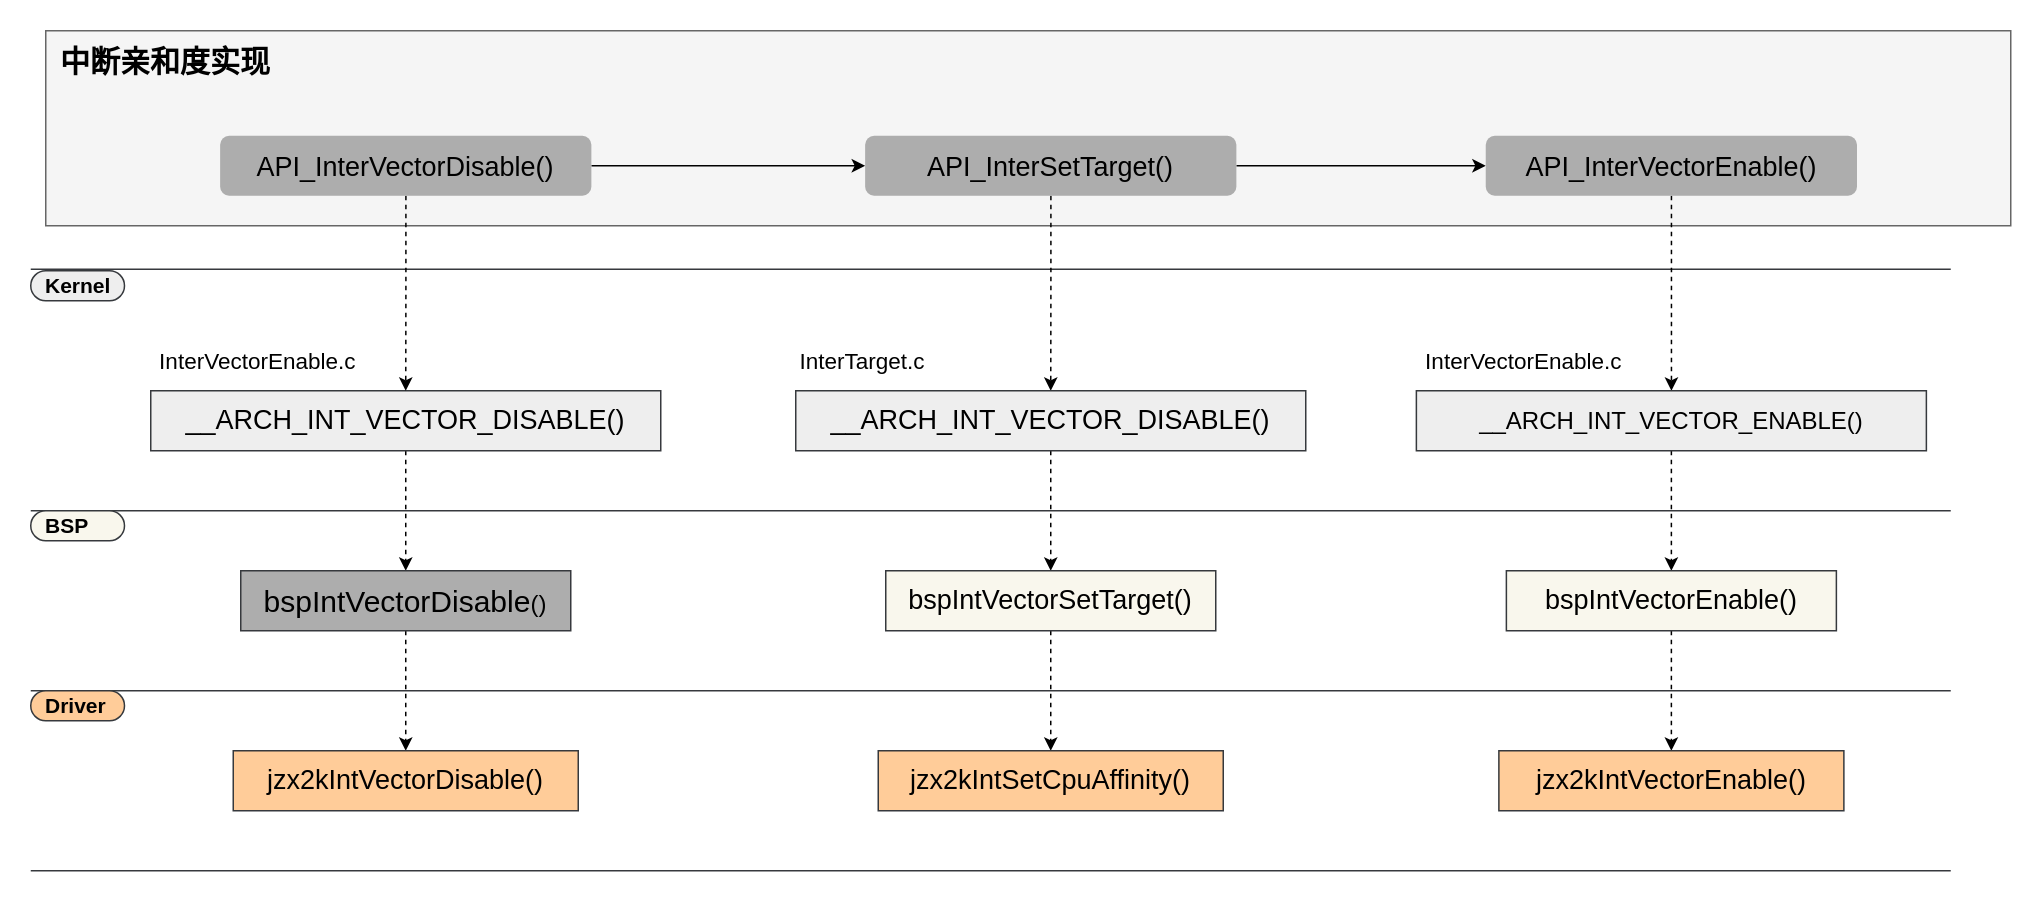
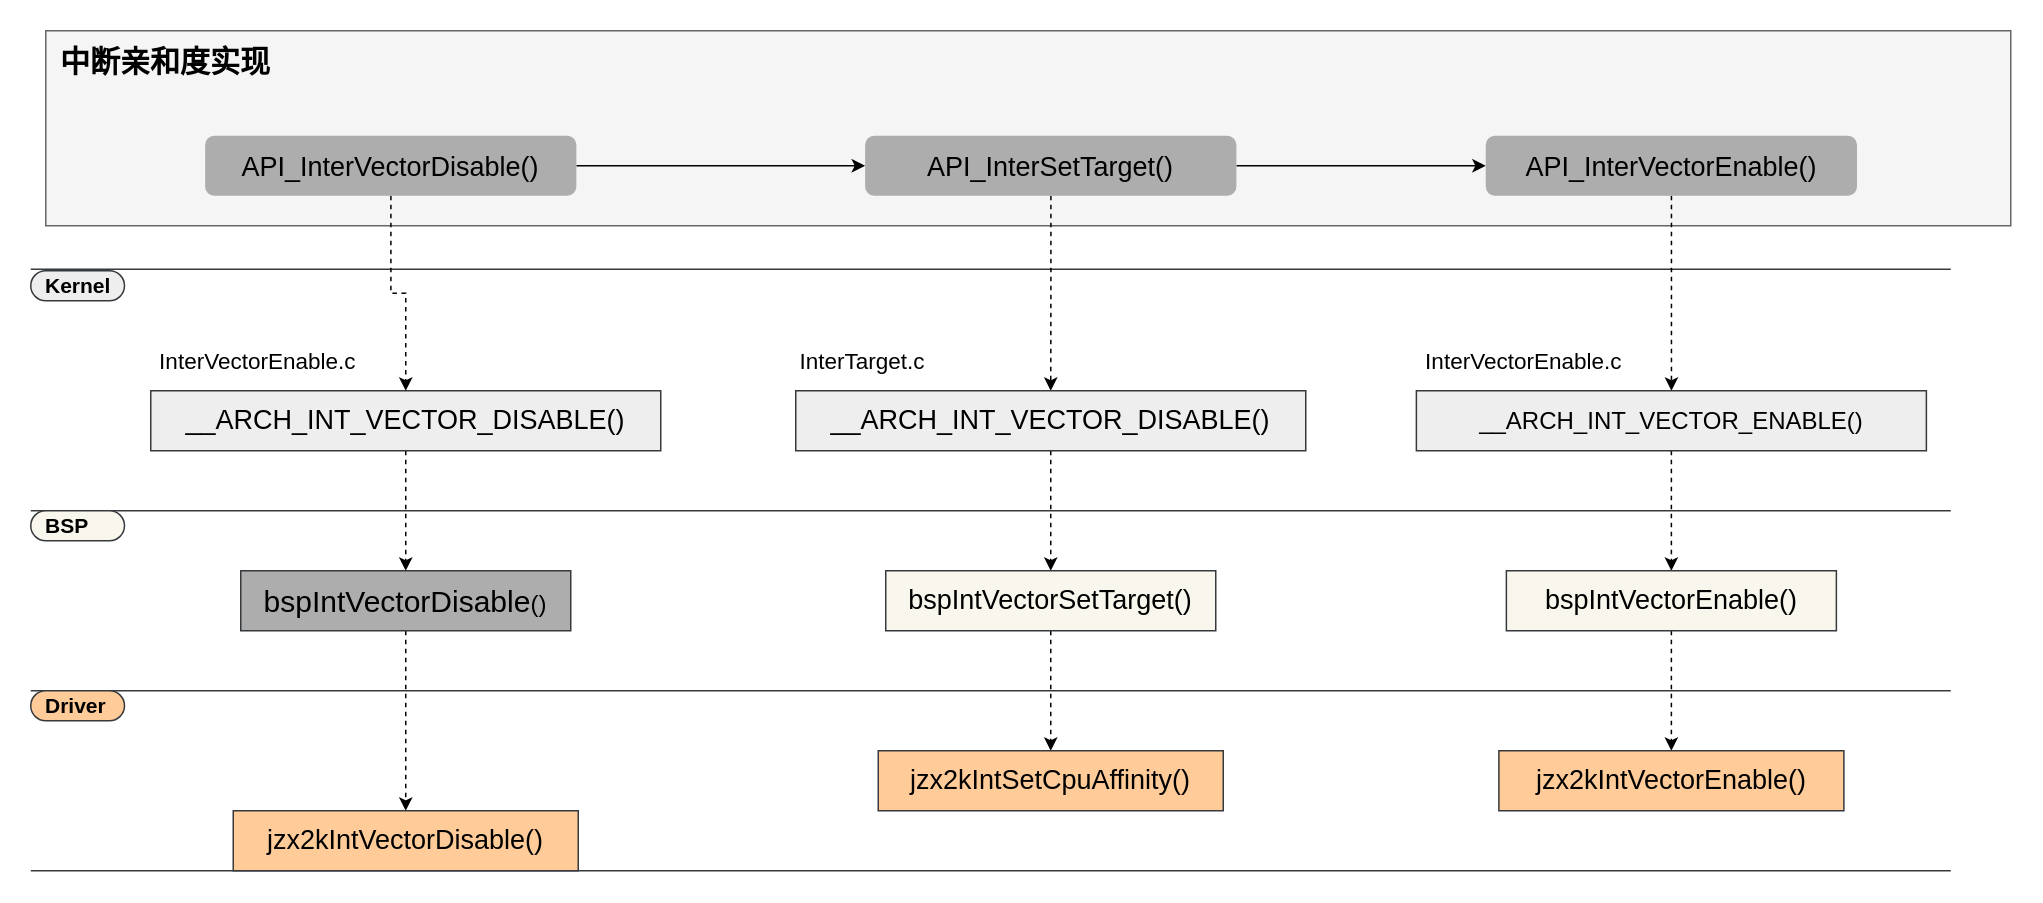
node "API_InterVectorDisable()": moved (406, 166) -> (391, 166)
node "jzx2kIntVectorDisable()": moved (406, 781) -> (406, 841)
